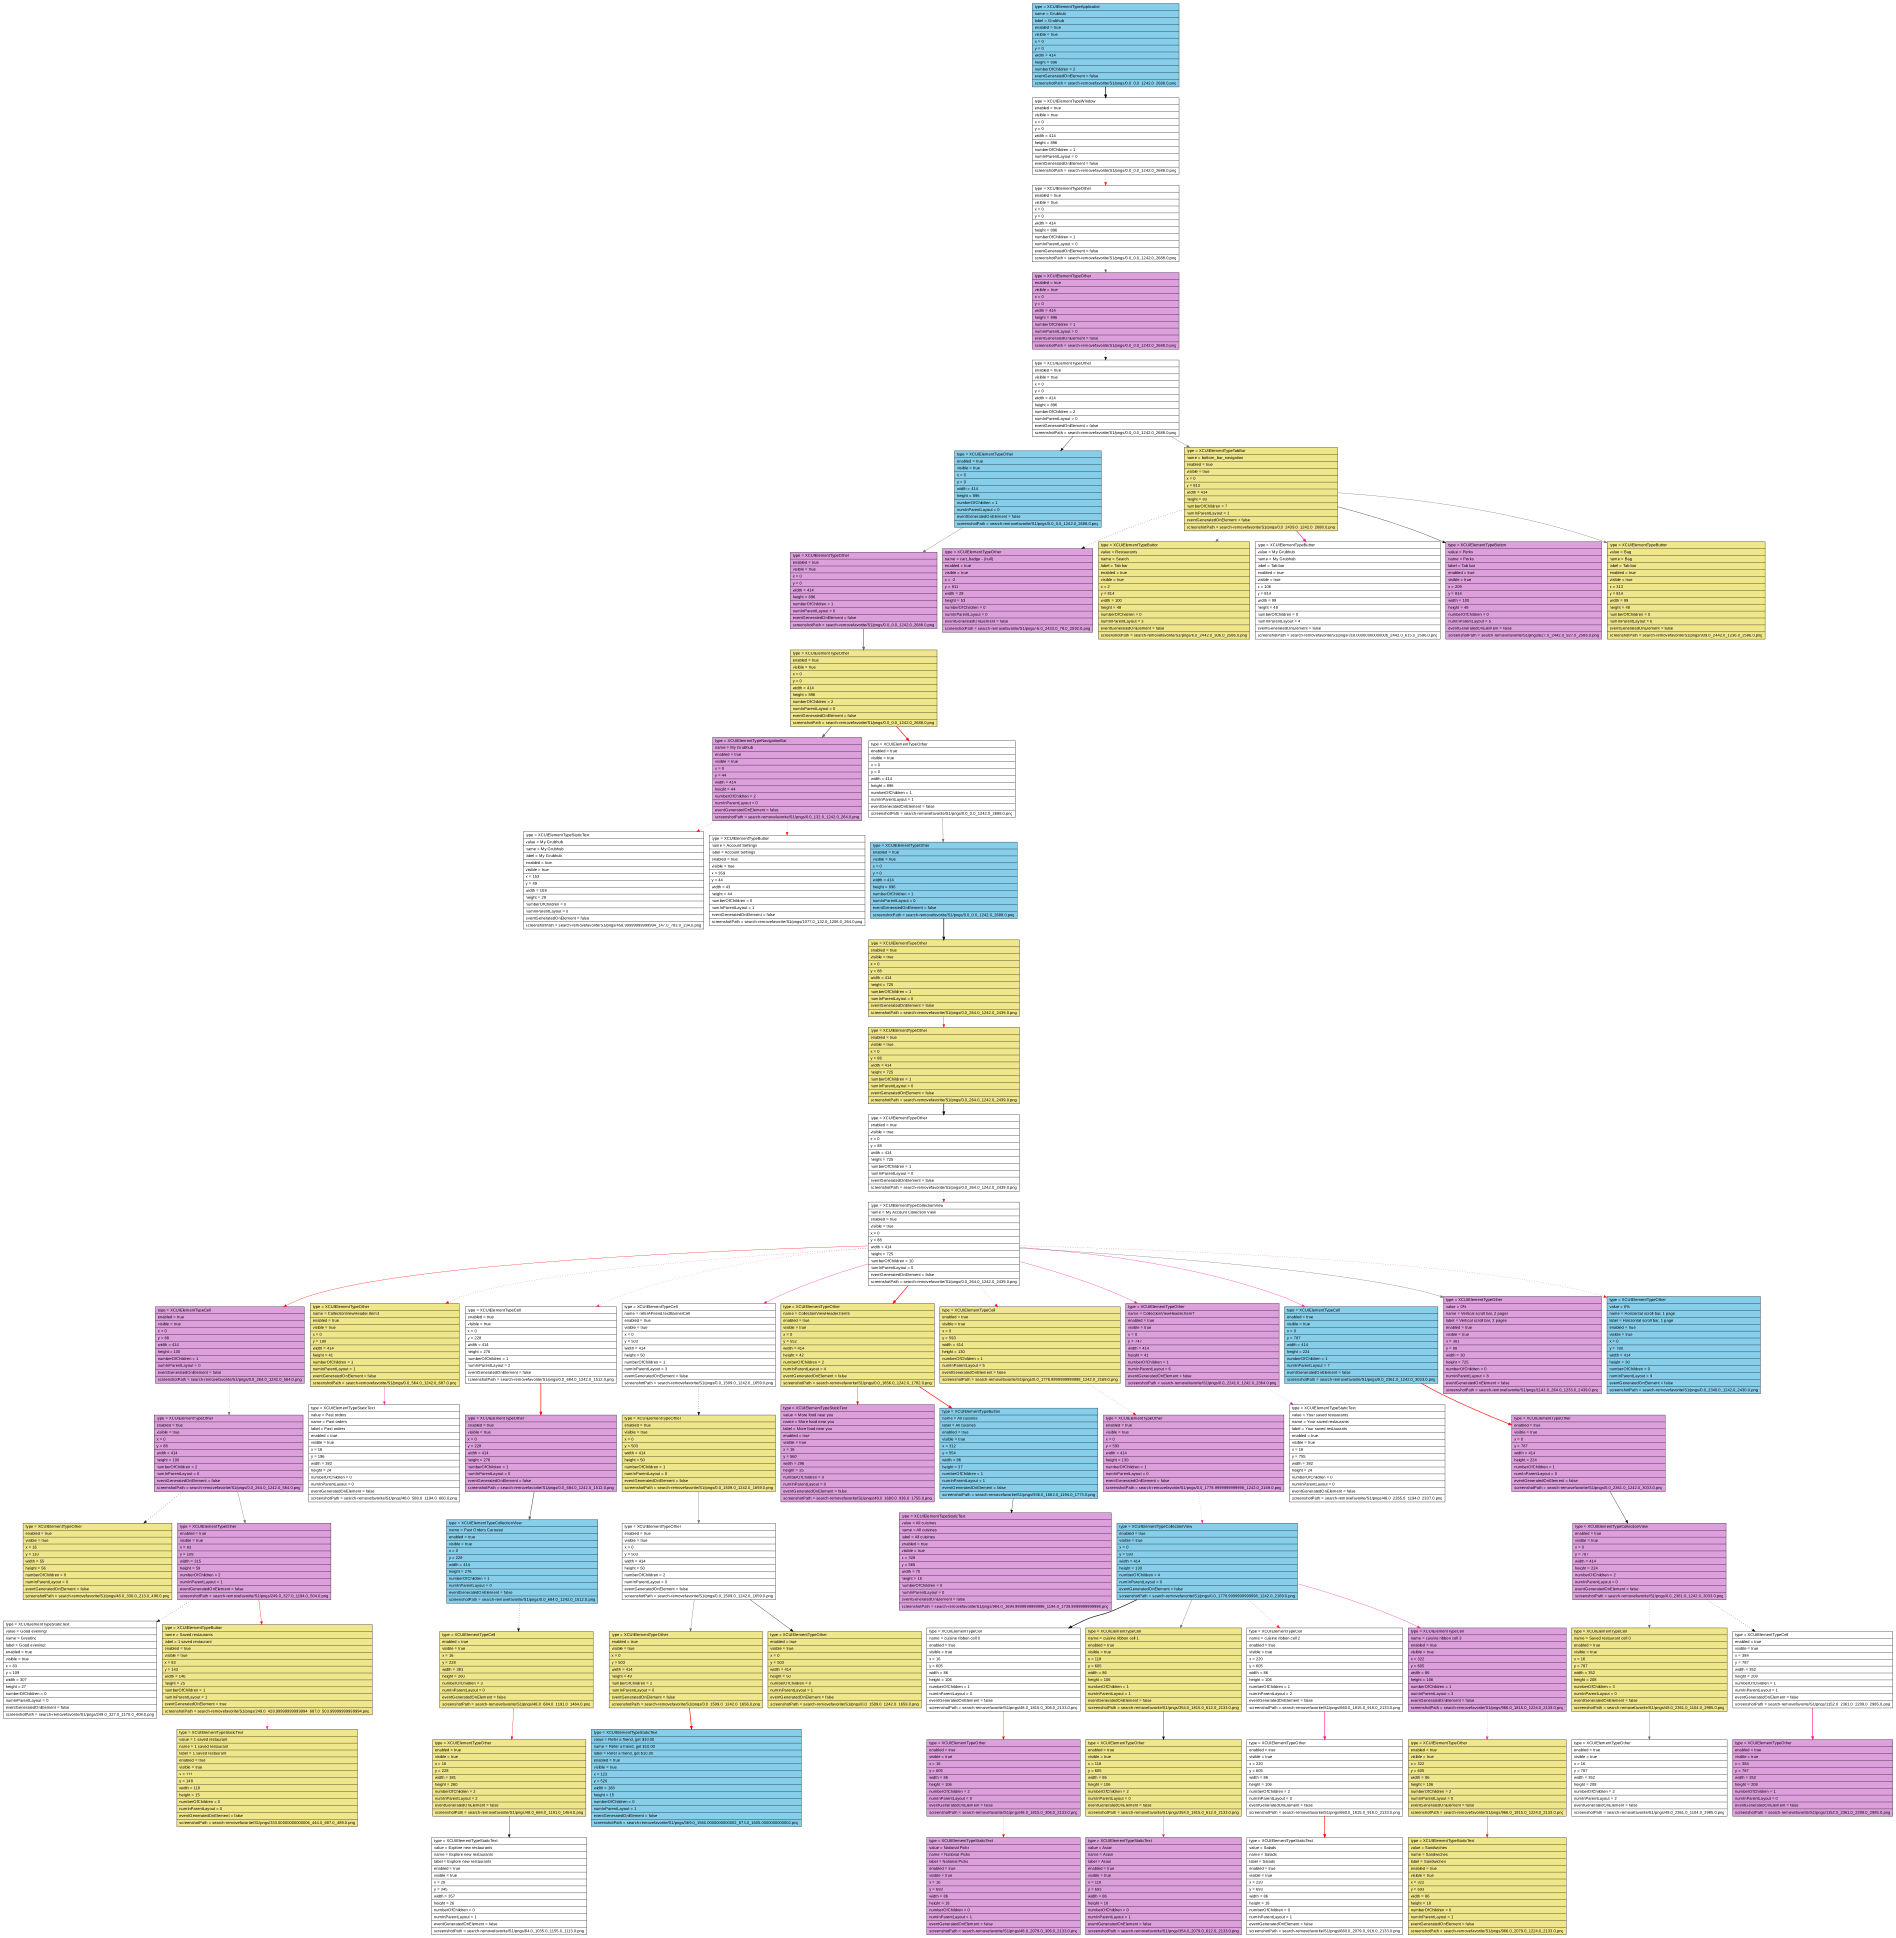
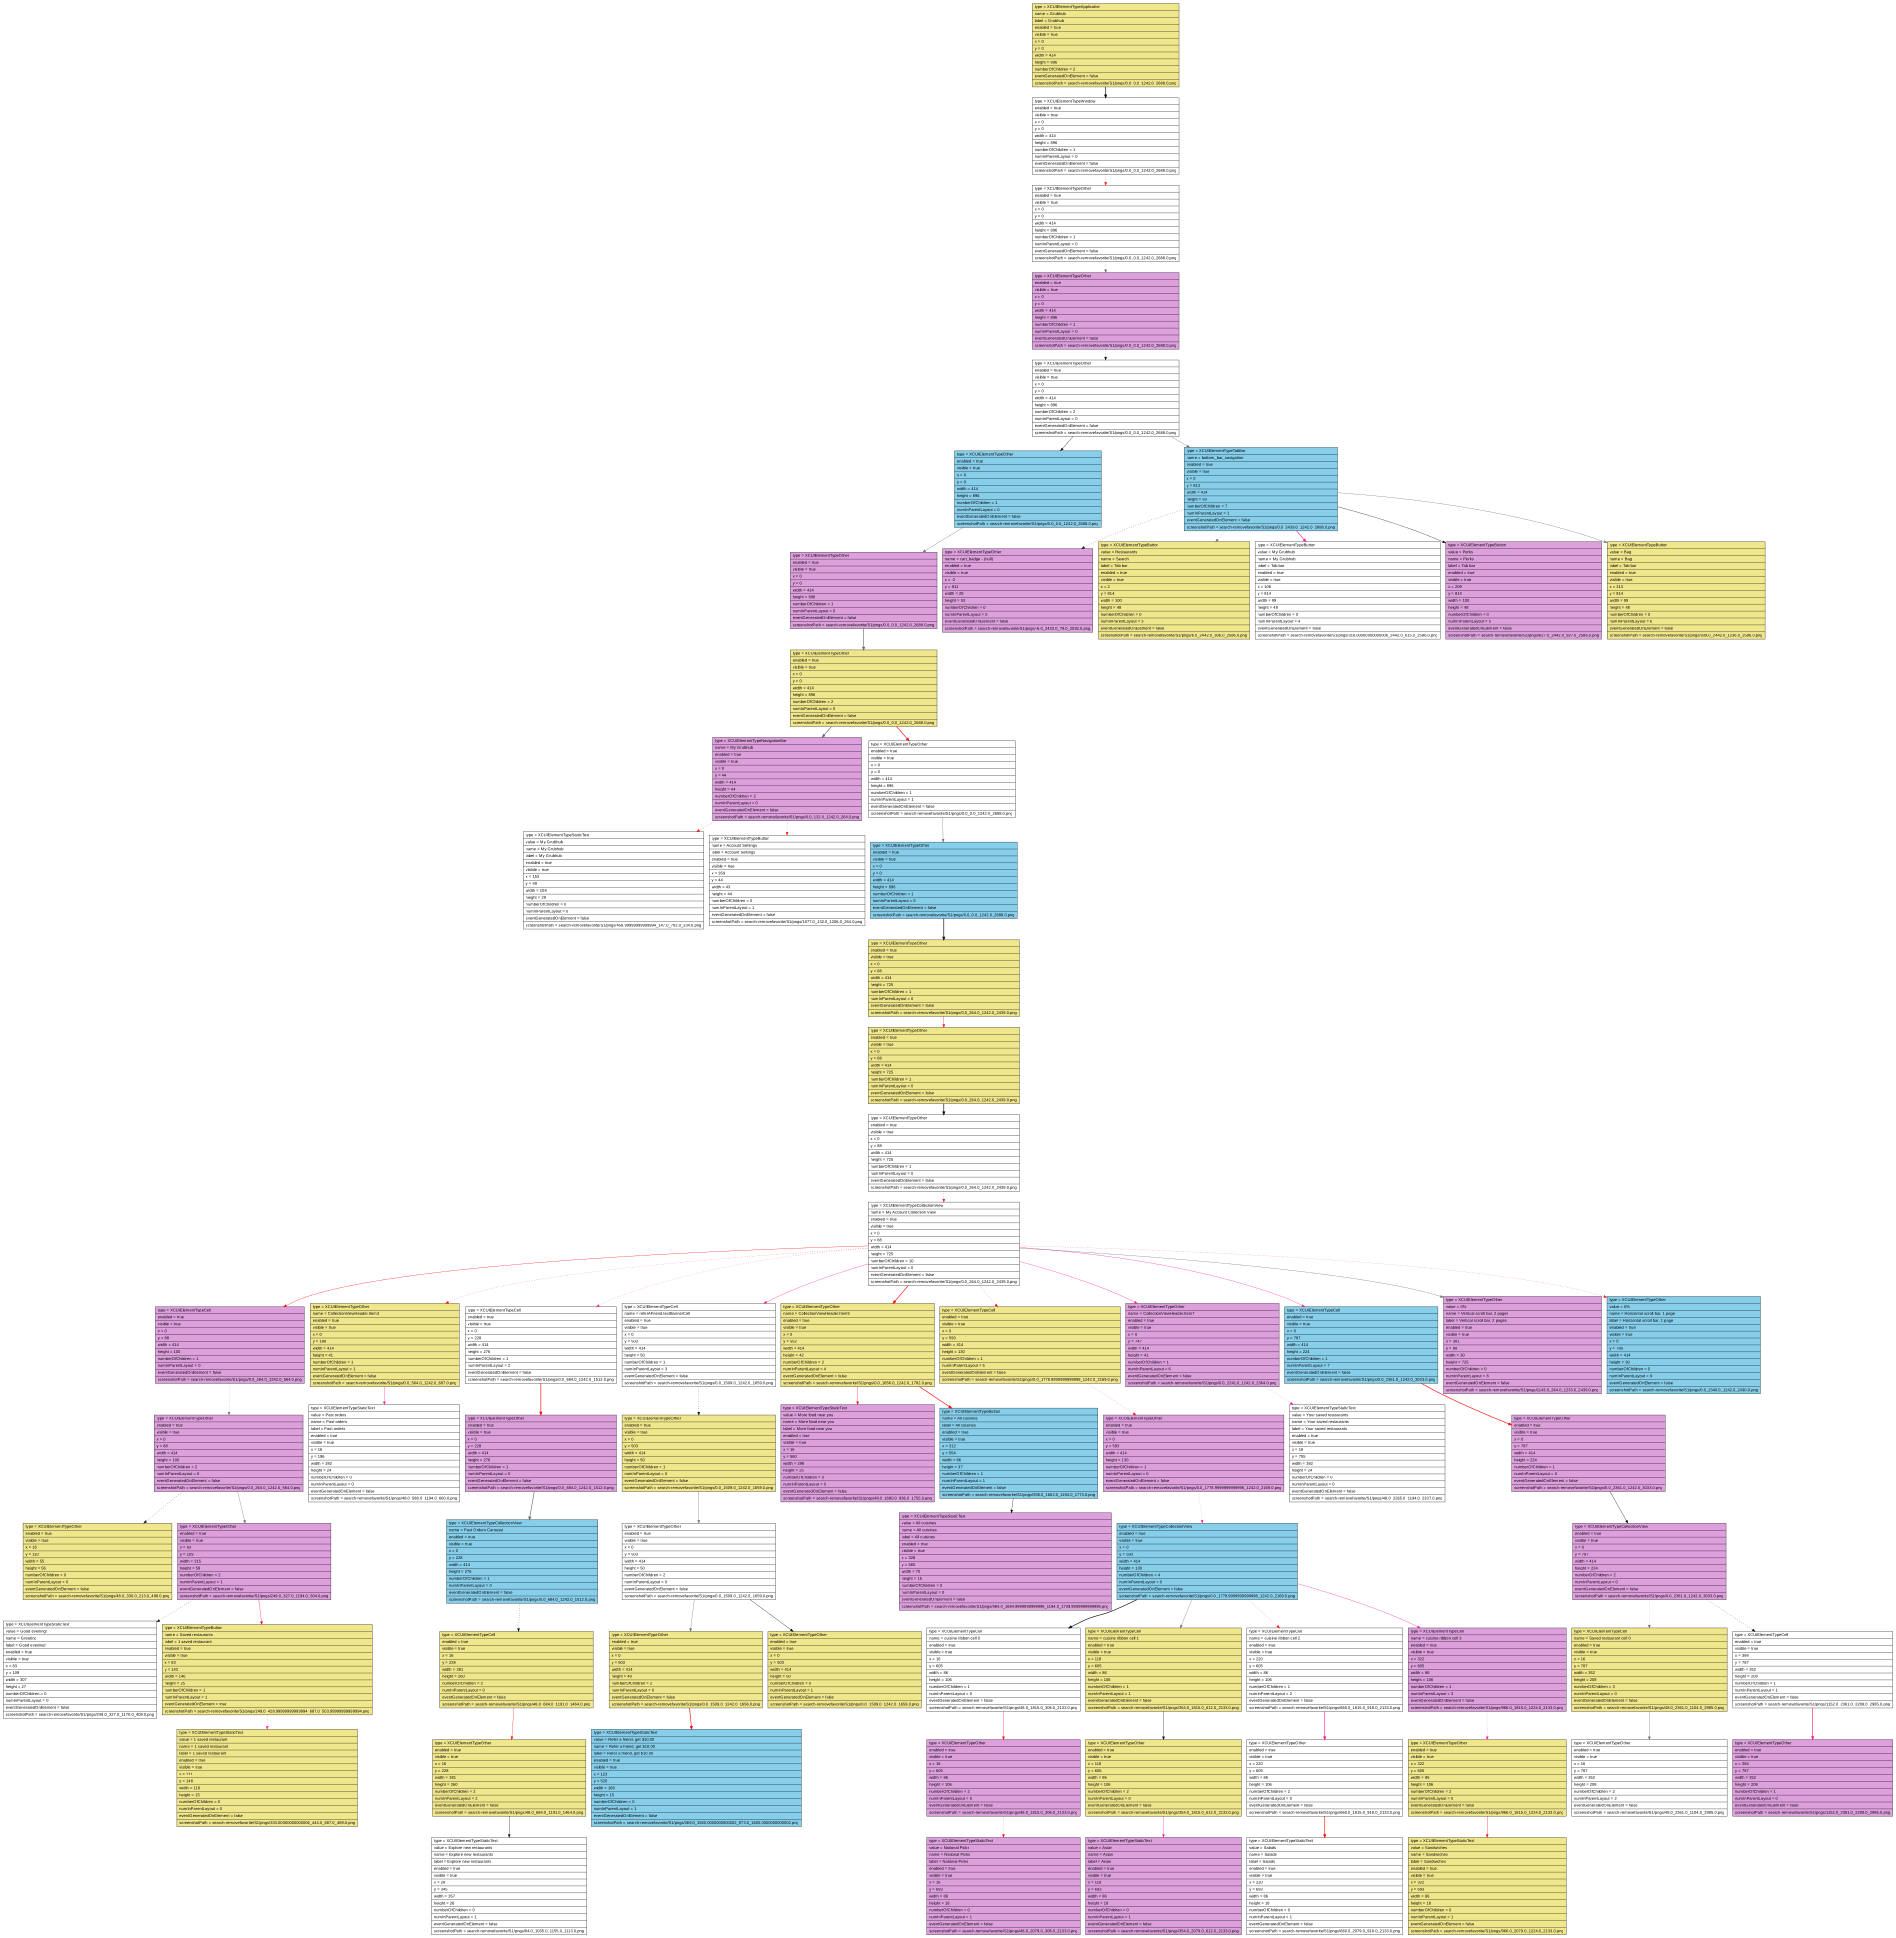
node "type = XCUIElementTypeApplication": fillcolor skyblue -> khaki
node "type = XCUIElementTypeTabBar": fillcolor khaki -> skyblue
